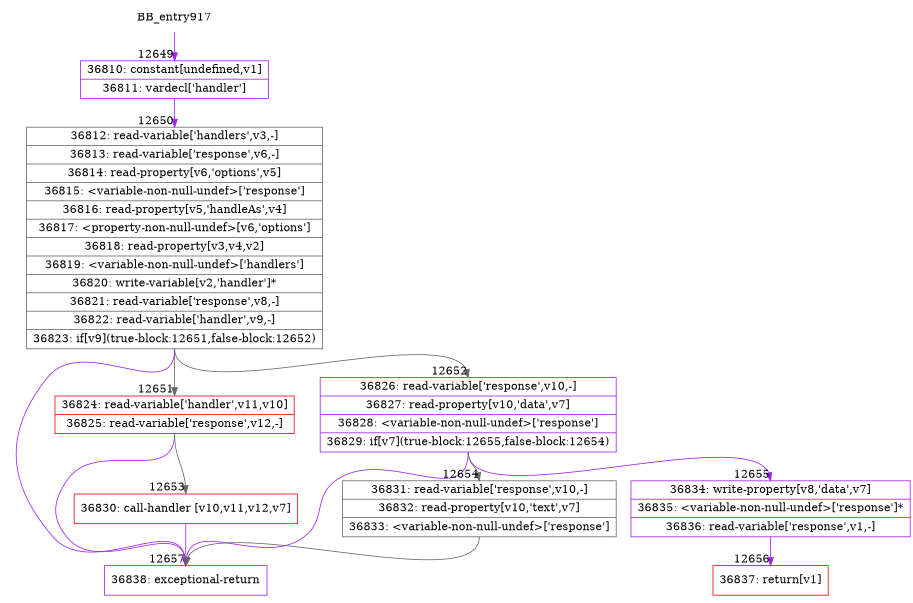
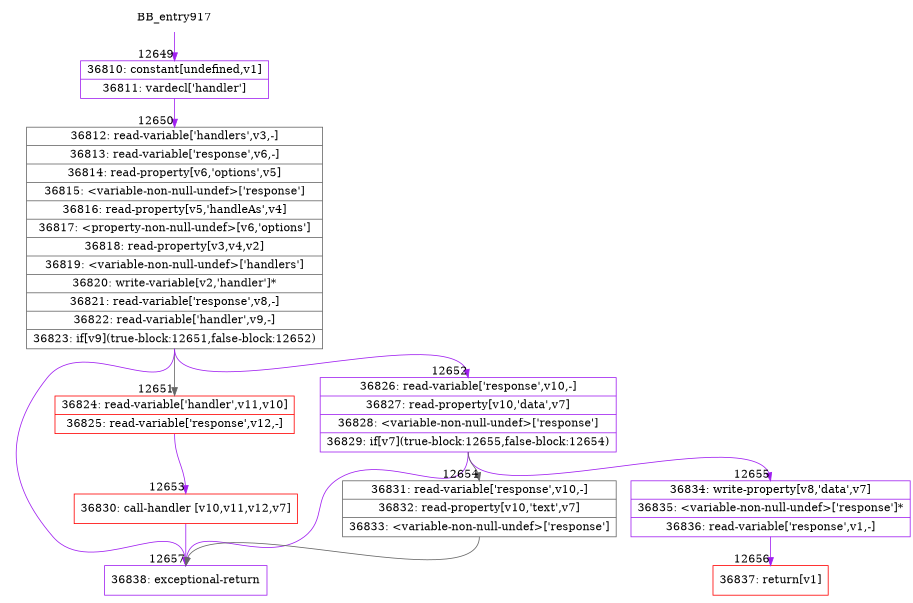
edge "36812: read-variable['handlers',v3,-]" -> "36826: read-variable['response',v10,-]": color gray40 -> purple
edge "36824: read-variable['handler',v11,v10]" -> "36830: call-handler [v10,v11,v12,v7]": color gray40 -> purple
edge "36824: read-variable['handler',v11,v10]" -> "36838: exceptional-return": removed
